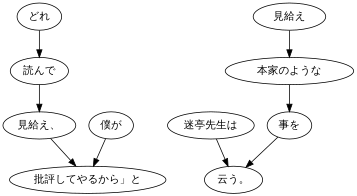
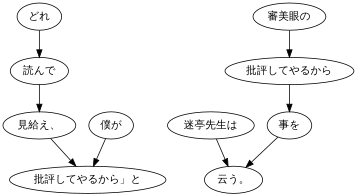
node "見給え": label "見給え" -> "審美眼の"
node "本家のような": label "本家のような" -> "批評してやるから"
